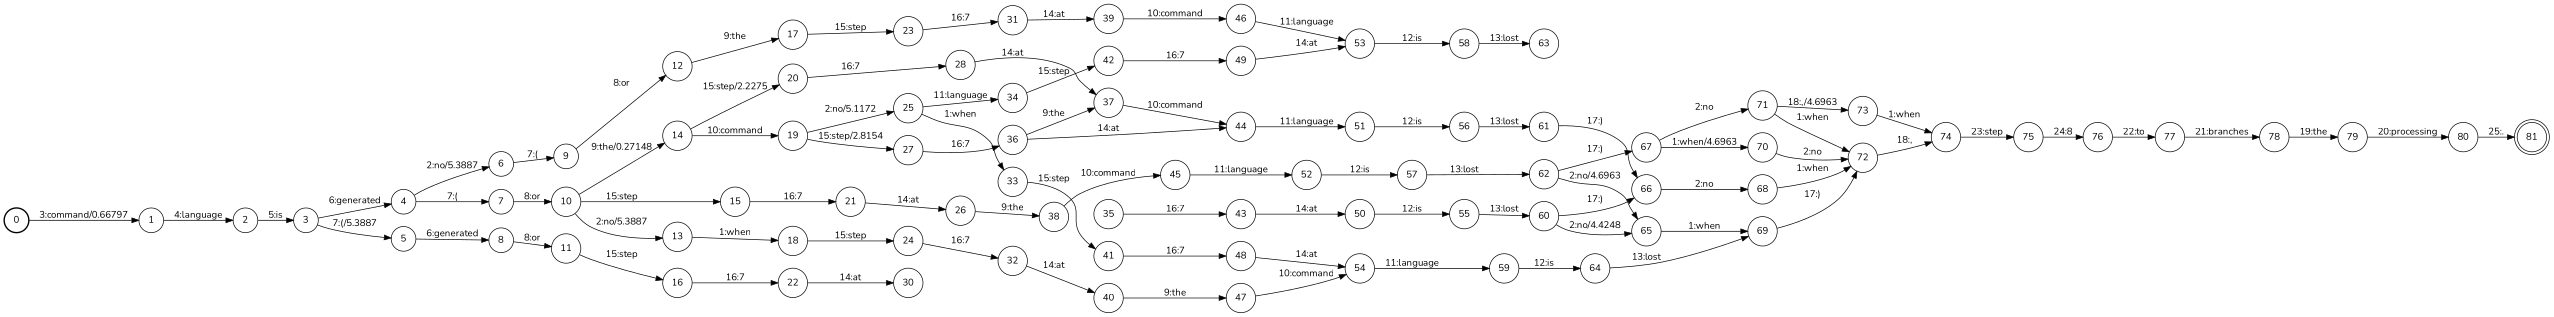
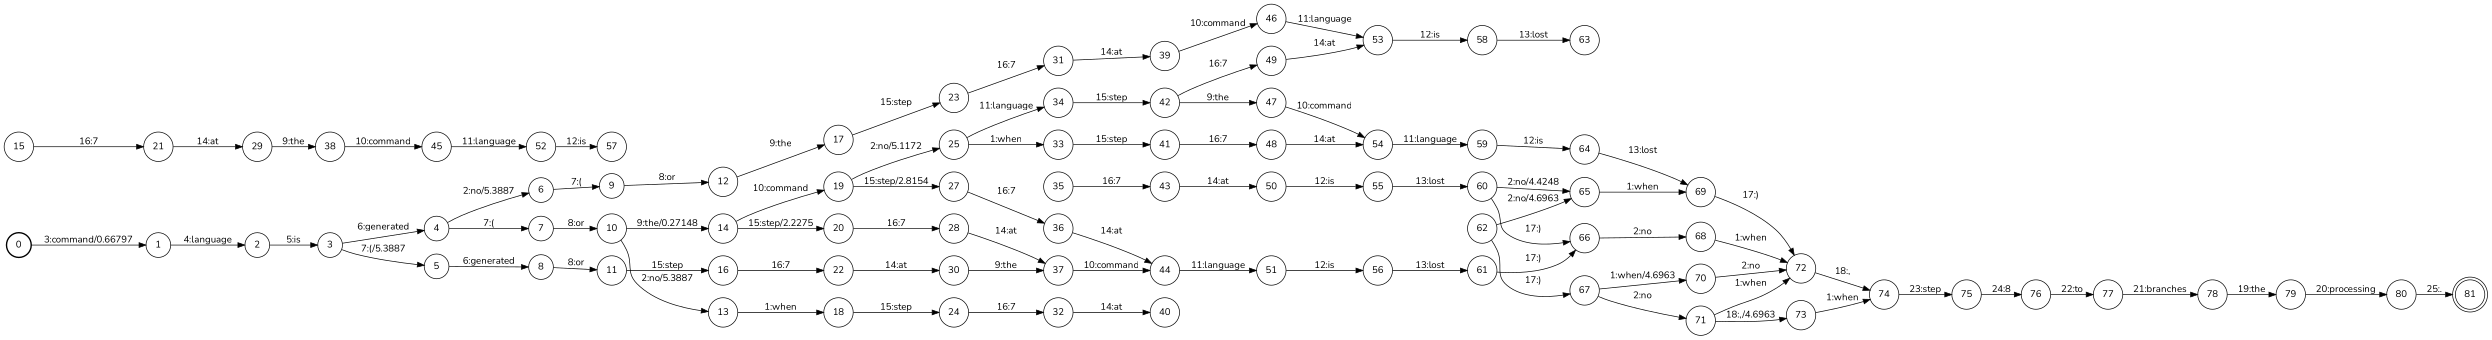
edge "36" -> "37": now "30" -> "37"
edge "57" -> "62": removed, label "13:lost"
edge "10" -> "15": removed, label "15:step"
node "26": label "26" -> "29"
edge "40" -> "47": now "42" -> "47"
